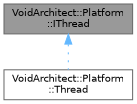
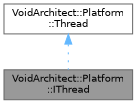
edge "VoidArchitect::Platform ::Thread" -> "VoidArchitect::Platform ::IThread": reversed
